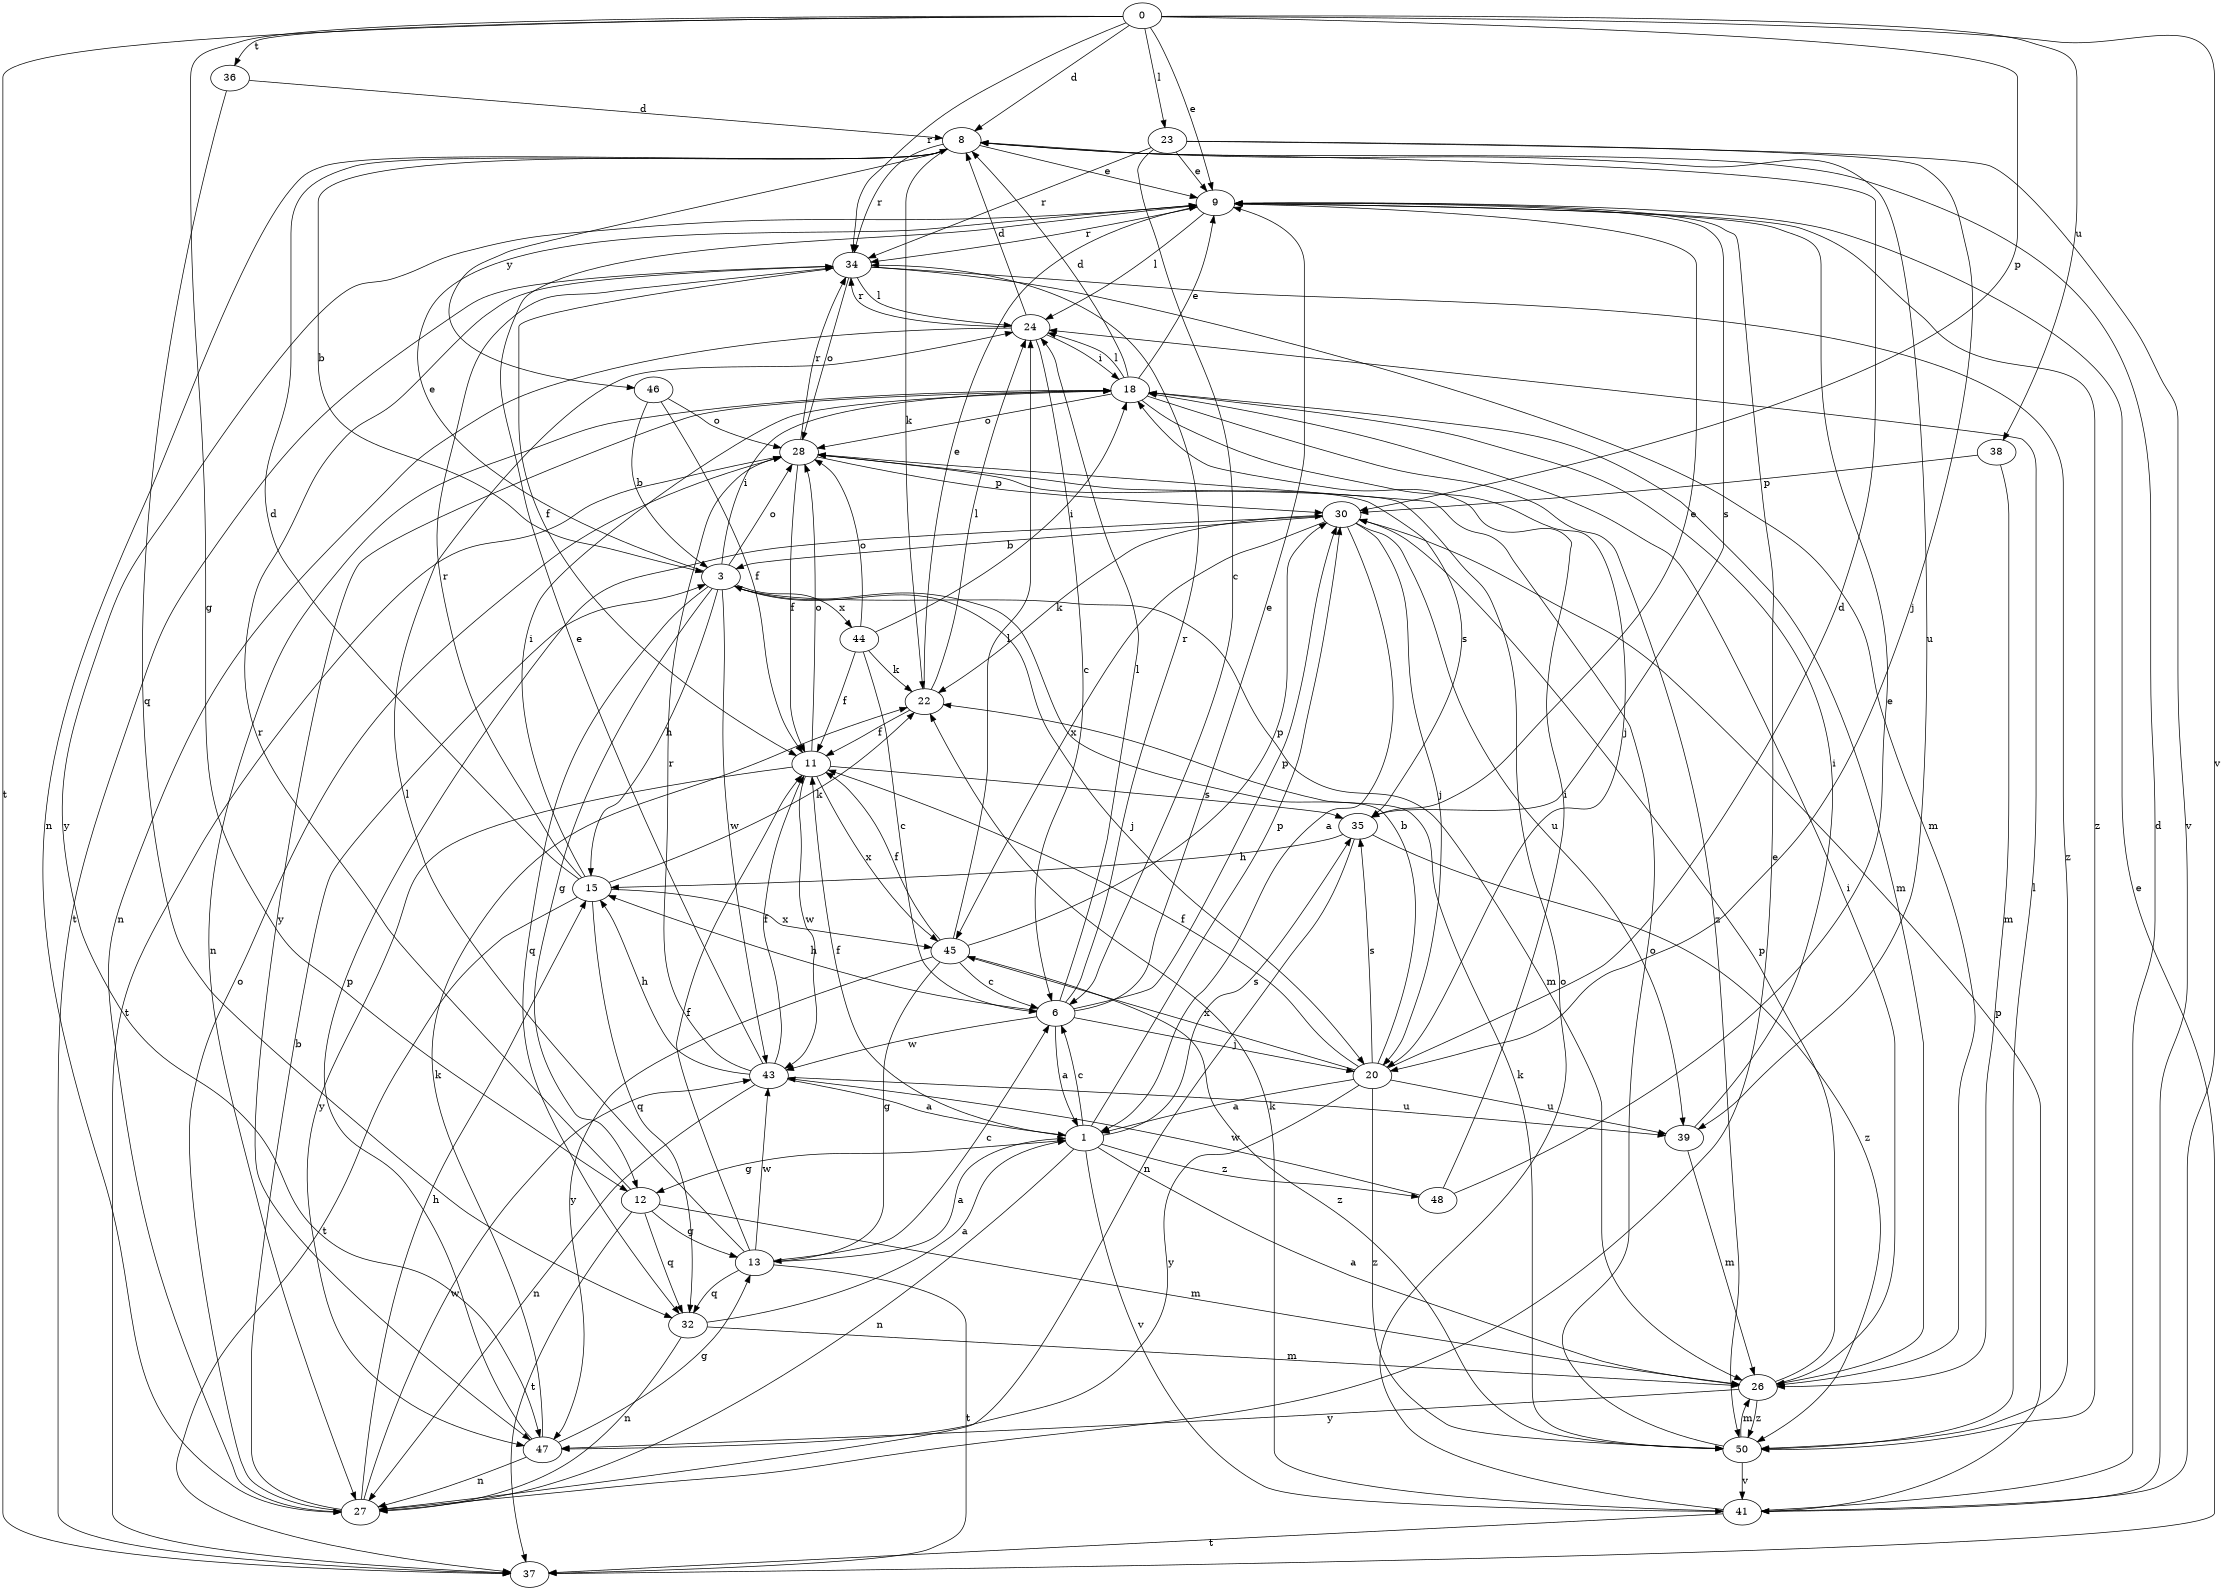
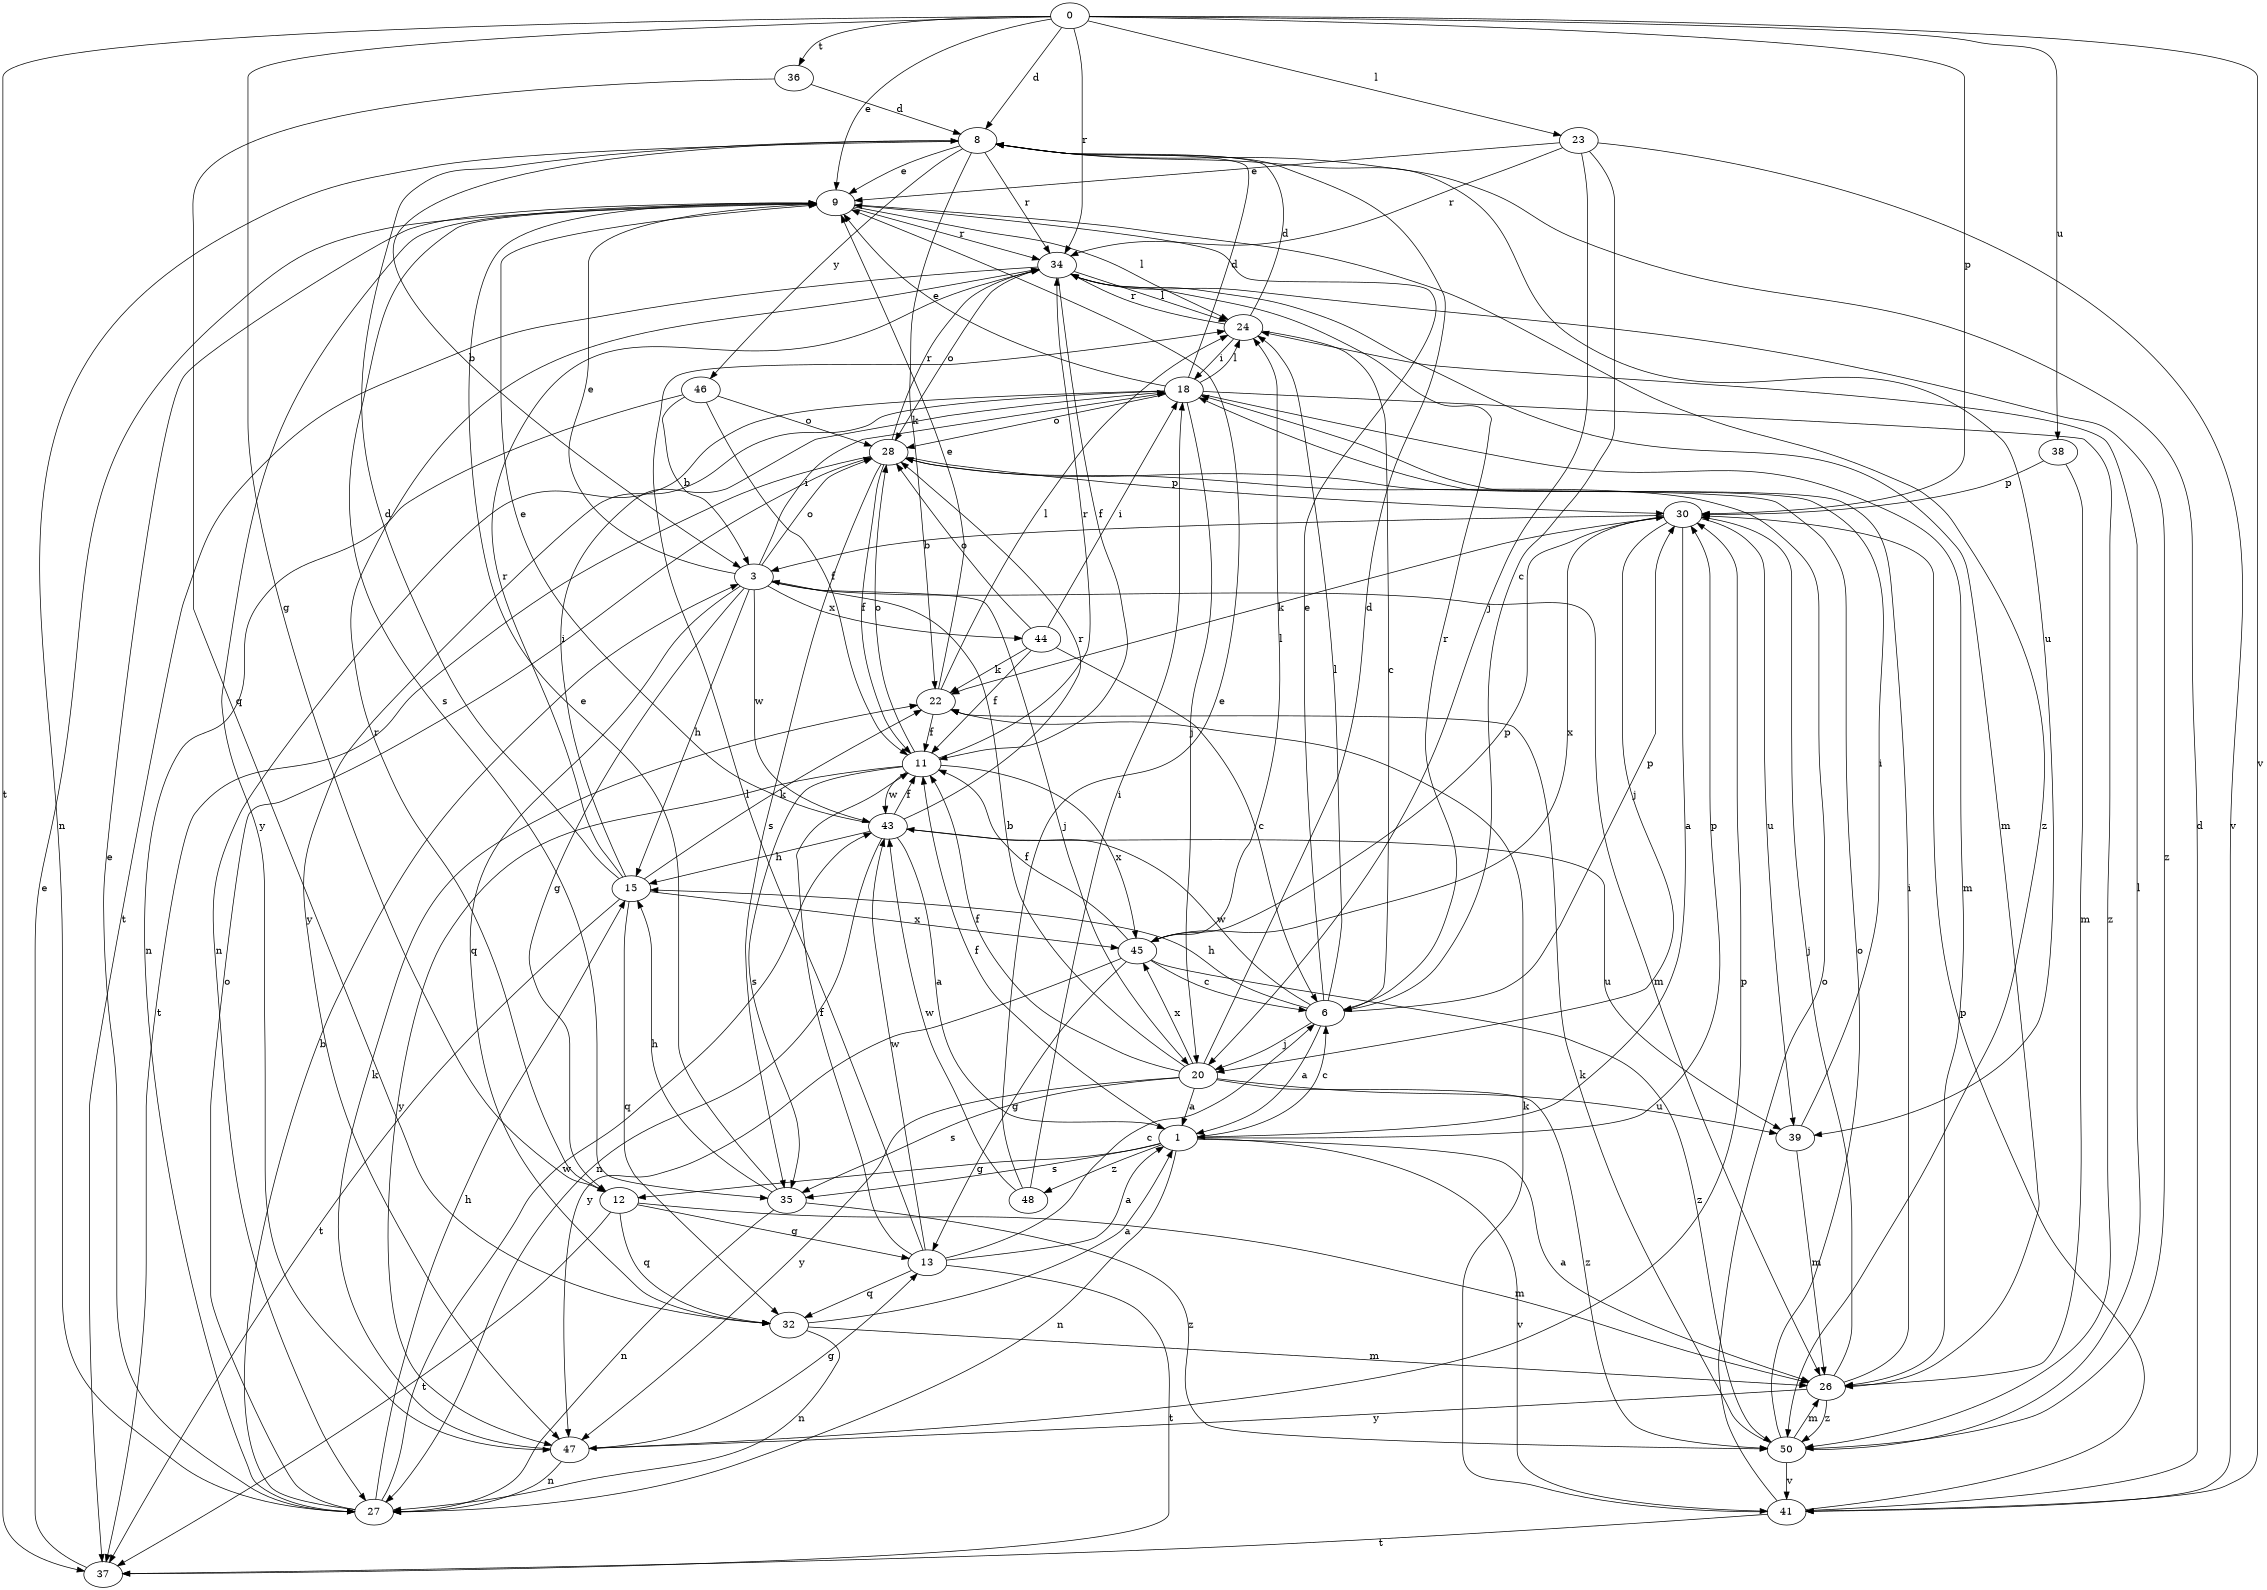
edge "11" -> "34": added, label "r"
edge "24" -> "27": now "46" -> "27"
edge "26" -> "30": label "p" -> "j"
